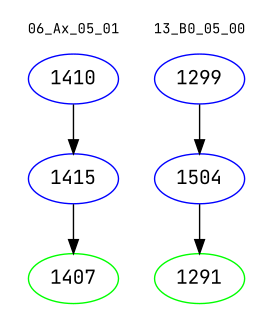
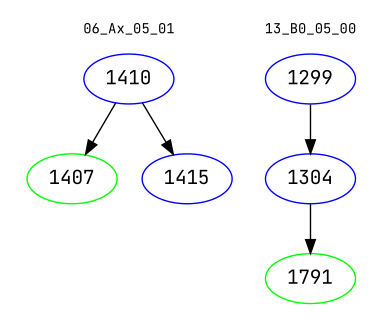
node "1504": label "1504" -> "1304"
edge "1415" -> "1407": now "1410" -> "1407"
node "1291": label "1291" -> "1791"
